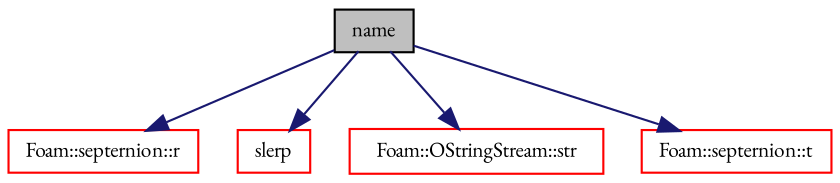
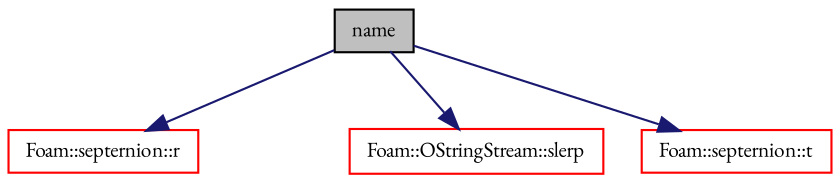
node "slerp": removed
node "Foam::OStringStream::str": label "Foam::OStringStream::str" -> "Foam::OStringStream::slerp"
